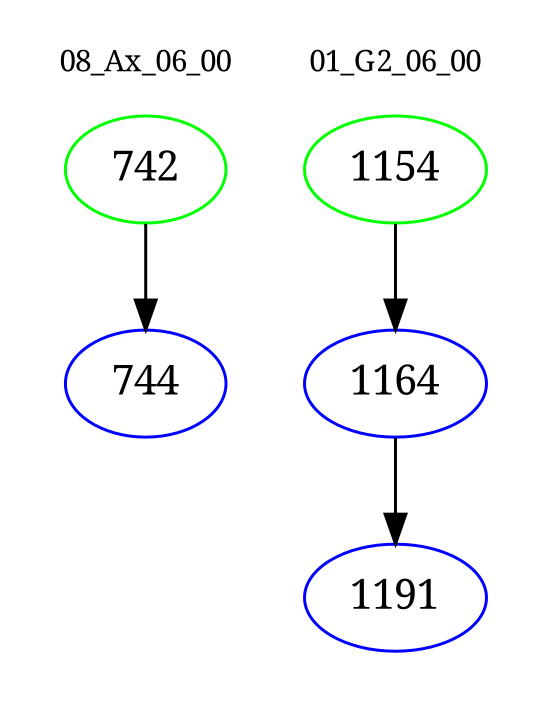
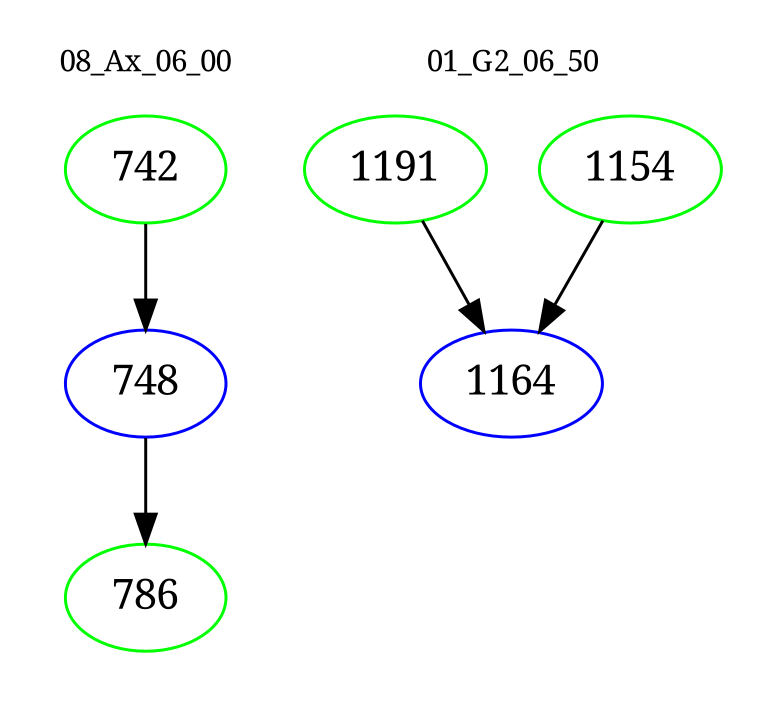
cluster "01_G2_06_00": label "01_G2_06_00" -> "01_G2_06_50"
node "744": label "744" -> "748"
edge "1164" -> "1191": reversed
node "786": added
node "1191": color blue -> green
